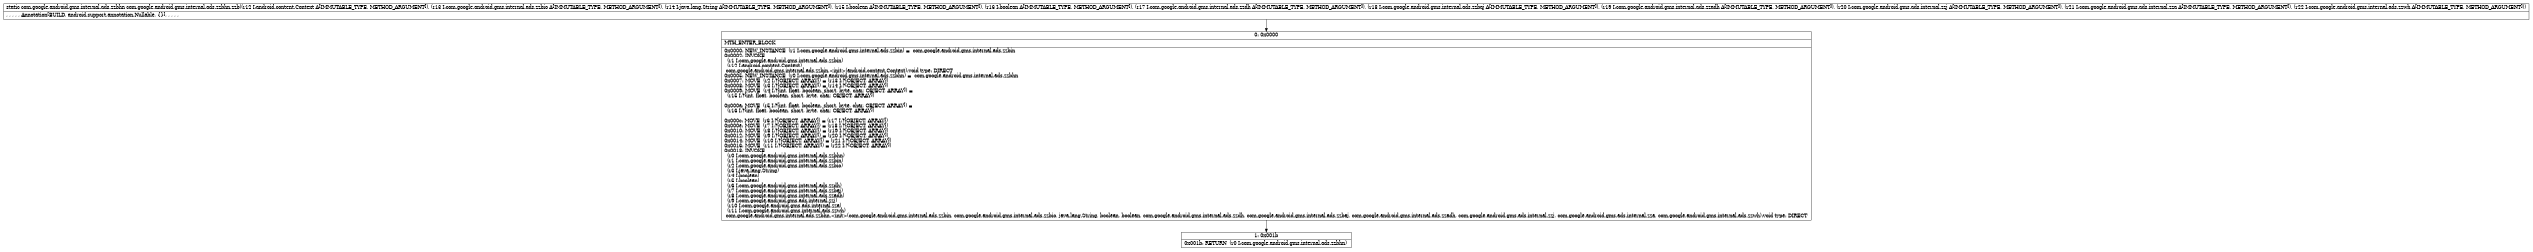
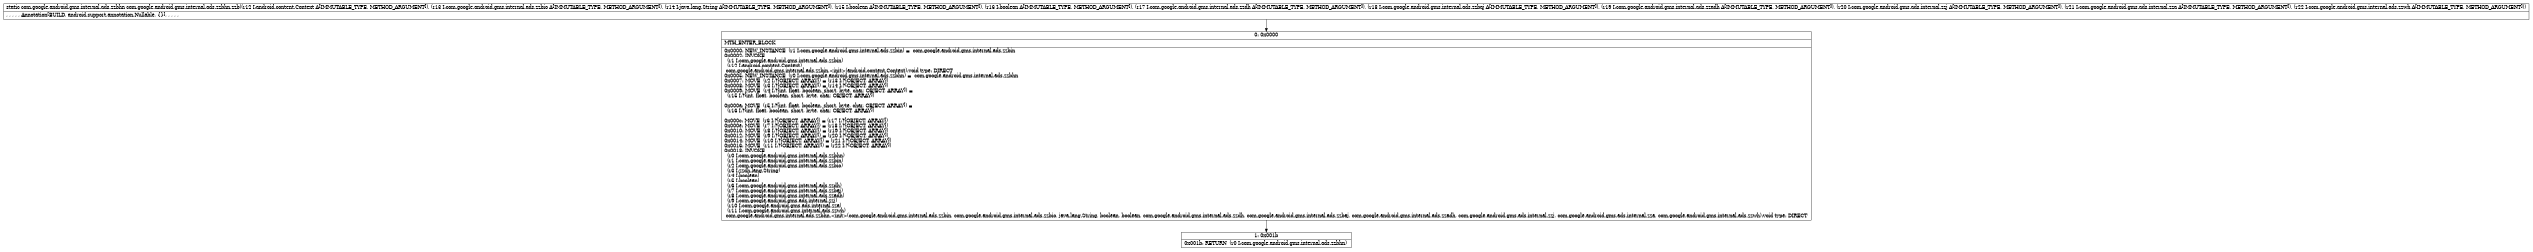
node "0: 0x0000": text "(r3 I:java.lang.String)" -> "(r3 I:zzdh.lang.String)"
